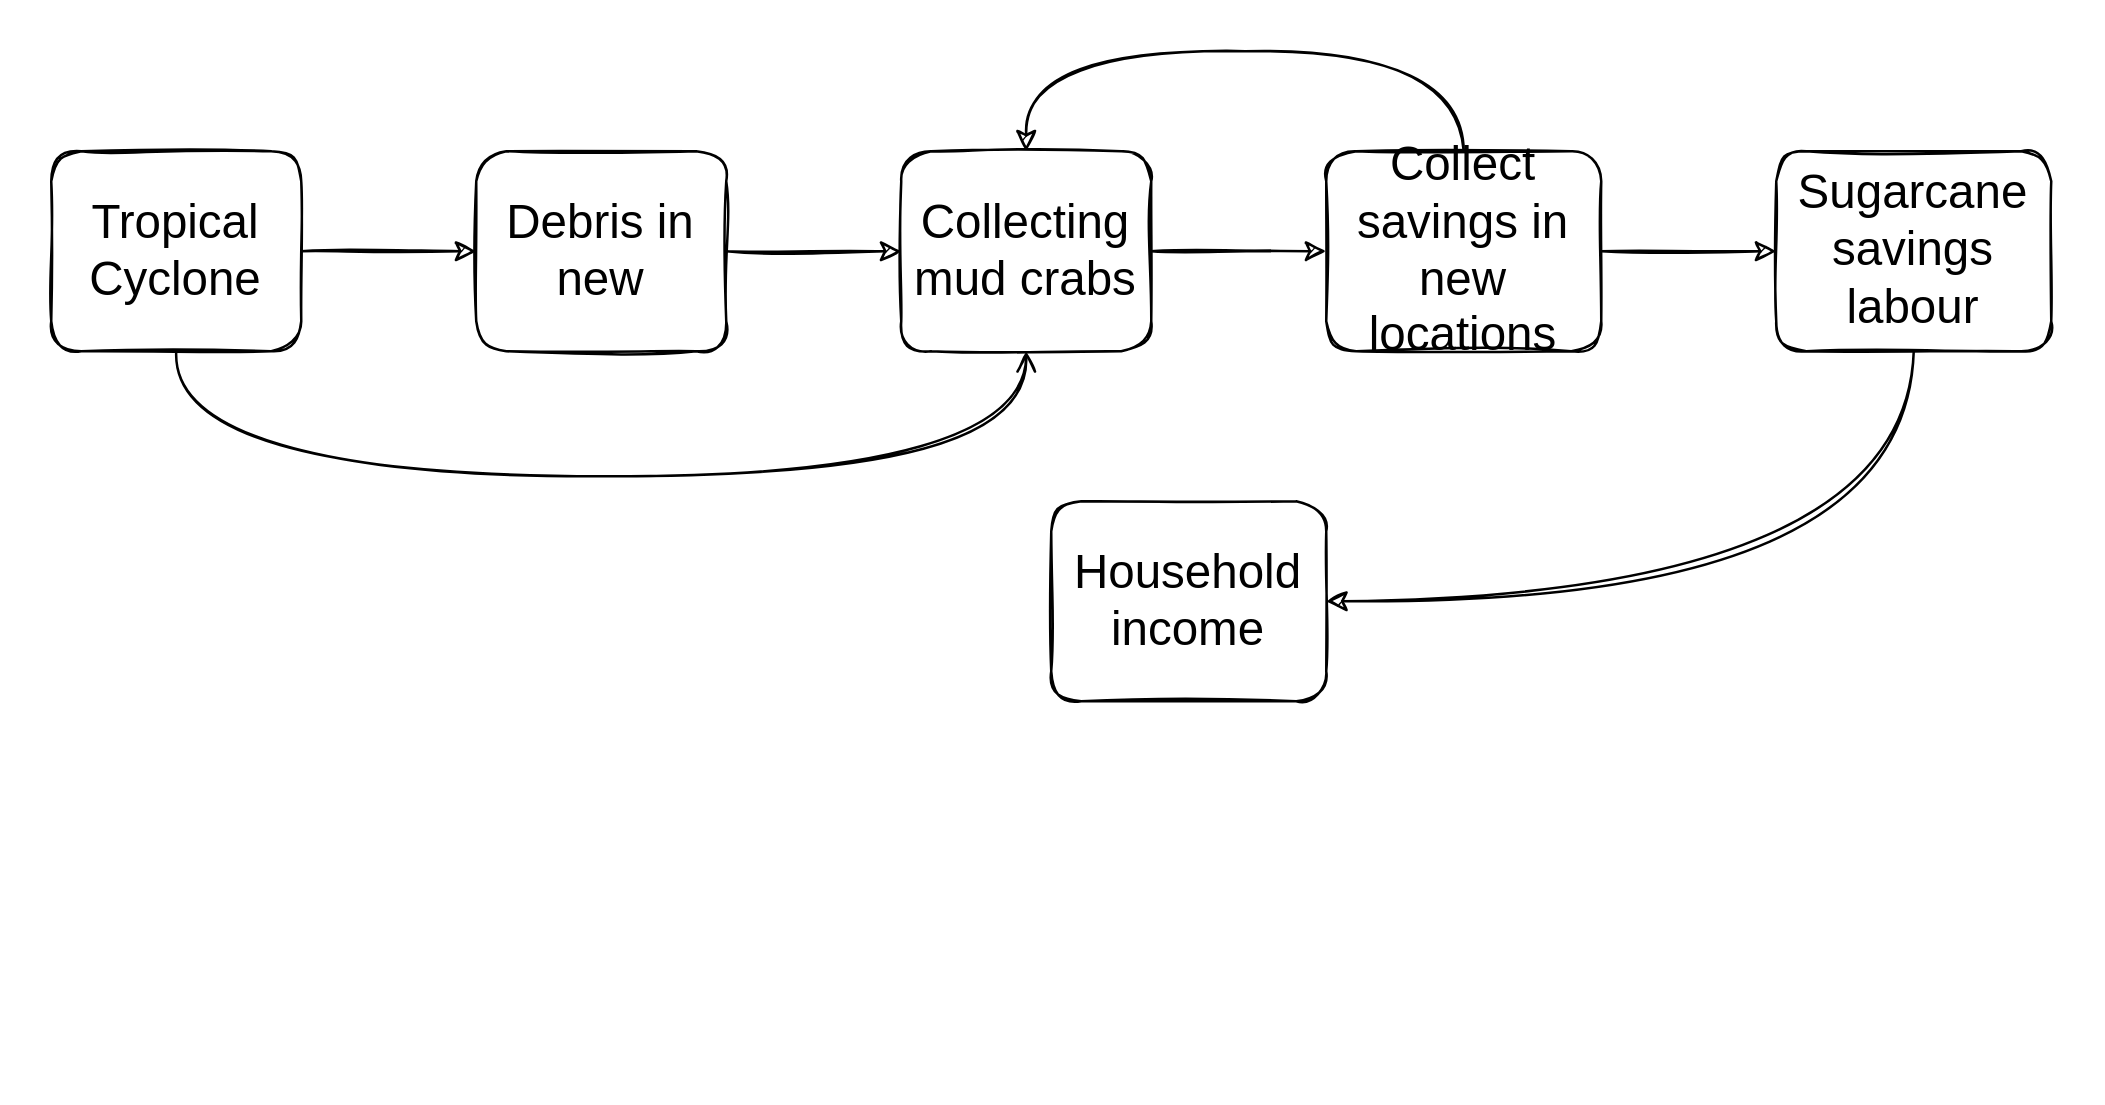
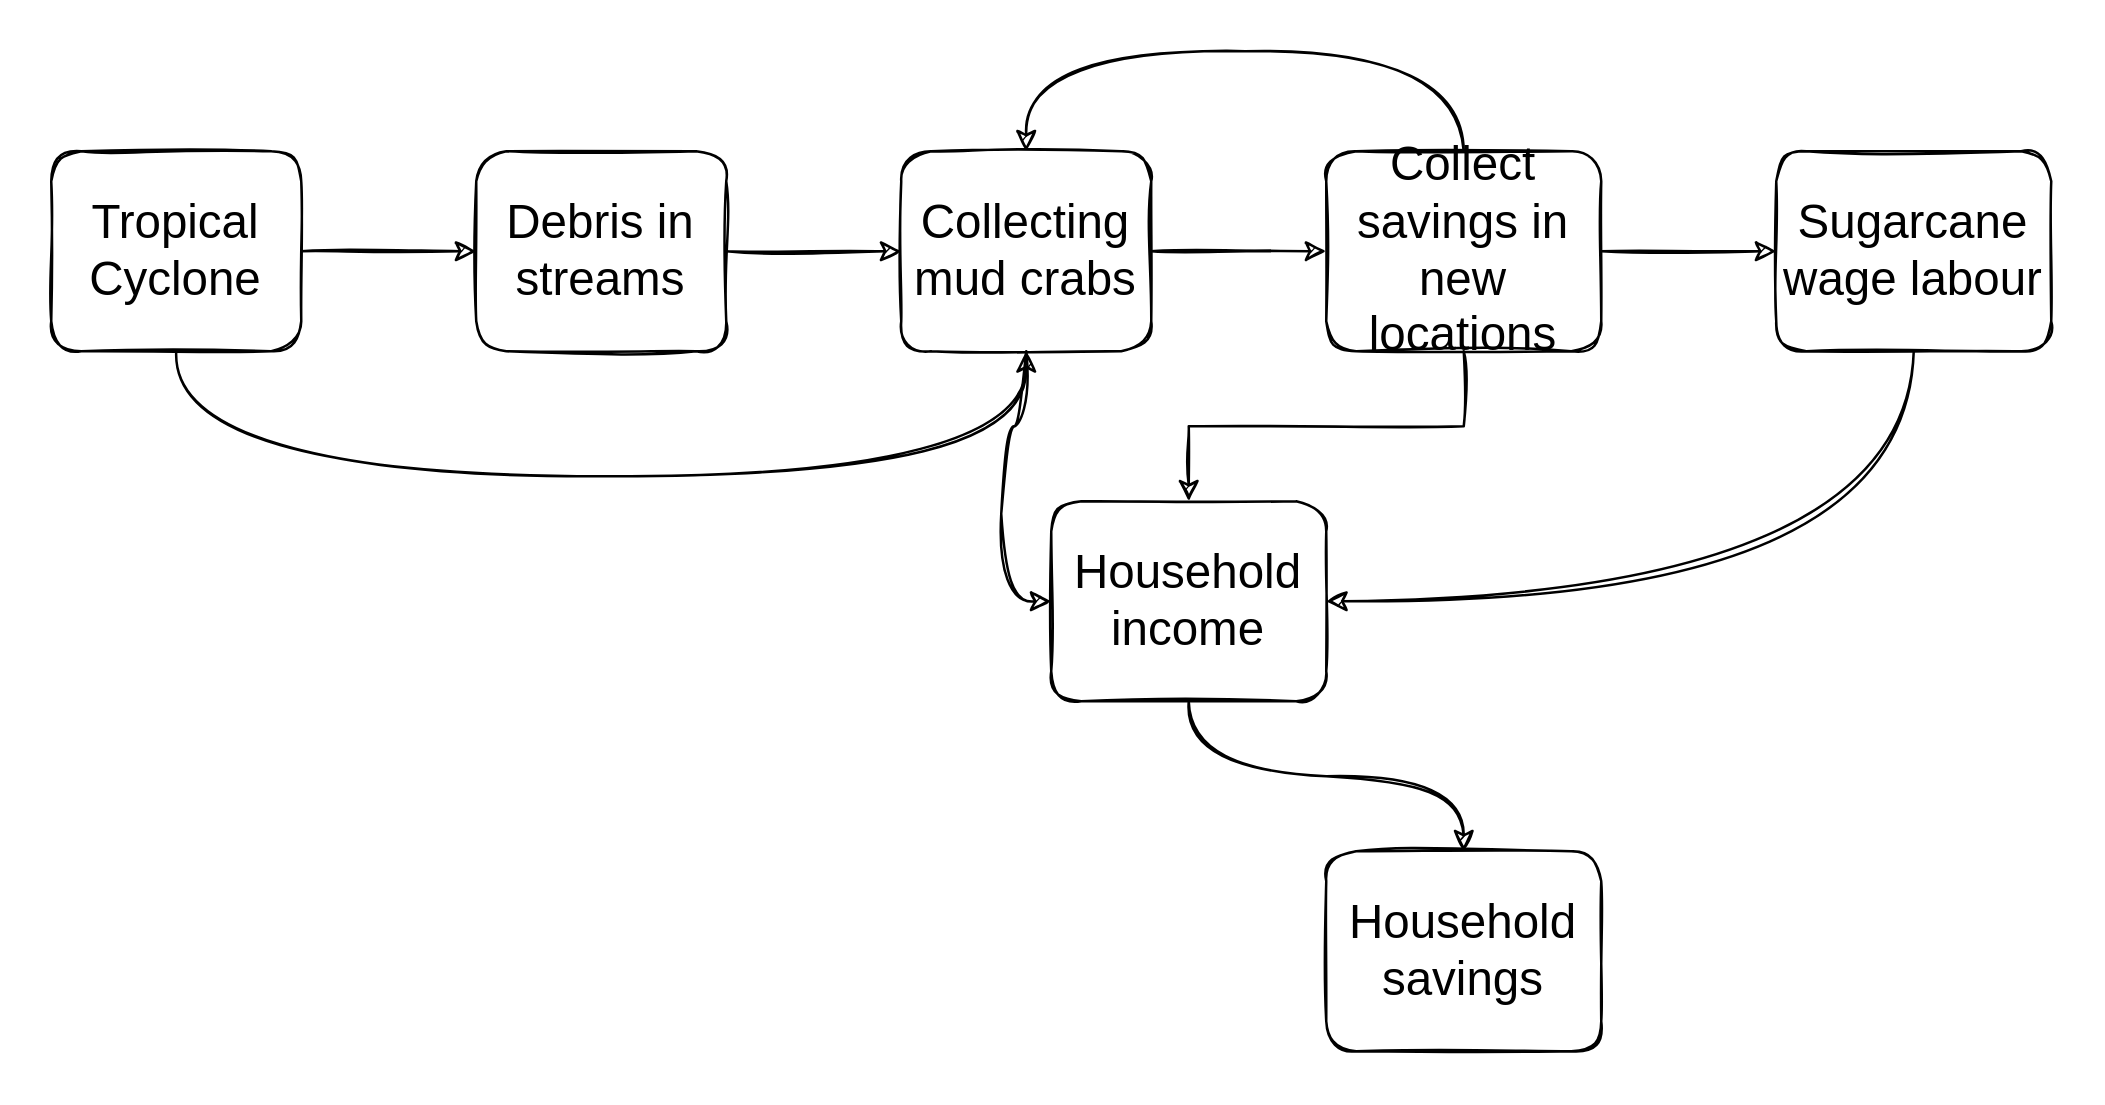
node "Debris in new": label "Debris in new" -> "Debris in streams"
node "Sugarcane savings labour": label "Sugarcane savings labour" -> "Sugarcane wage labour"
edge "Collect savings in new locations" -> "Household income": added
edge "Tropical Cyclone" -> "Collecting mud crabs": arrowhead open -> classic
edge "Collecting mud crabs" -> "Household income": added
edge "Household income" -> "Household savings": added
node "Household savings": added
